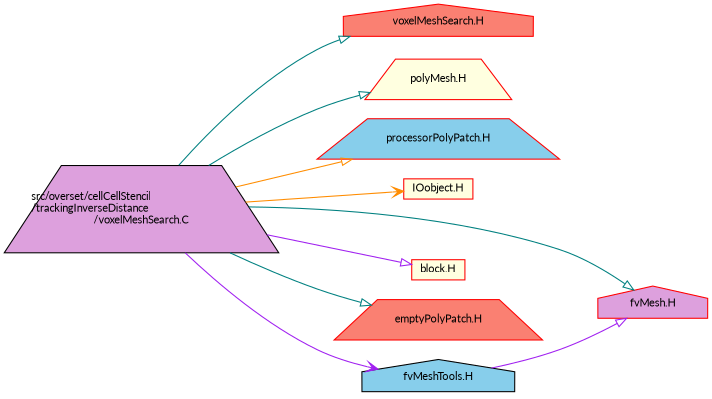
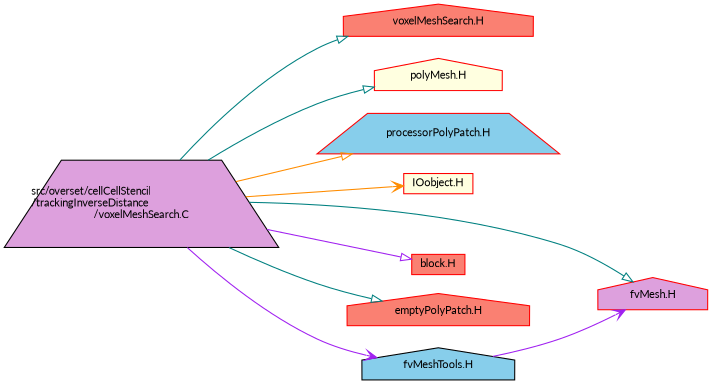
node "polyMesh.H": shape trapezium -> house
node "block.H": fillcolor lightyellow -> salmon
node "emptyPolyPatch.H": shape trapezium -> house
edge "fvMeshTools.H" -> "fvMesh.H": arrowhead onormal -> vee
